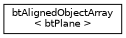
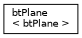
node "btAlignedObjectArray < btPlane >": label "btAlignedObjectArray < btPlane >" -> "btPlane < btPlane >"
